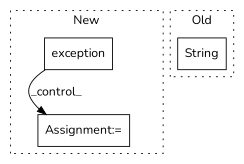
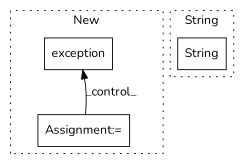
cluster "Old": label "Old" -> "String"
edge "exception" -> "Assignment:=": reversed
